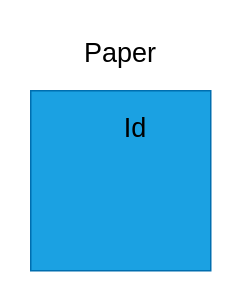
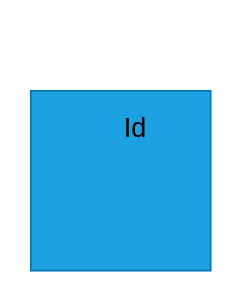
node "Paper": removed
